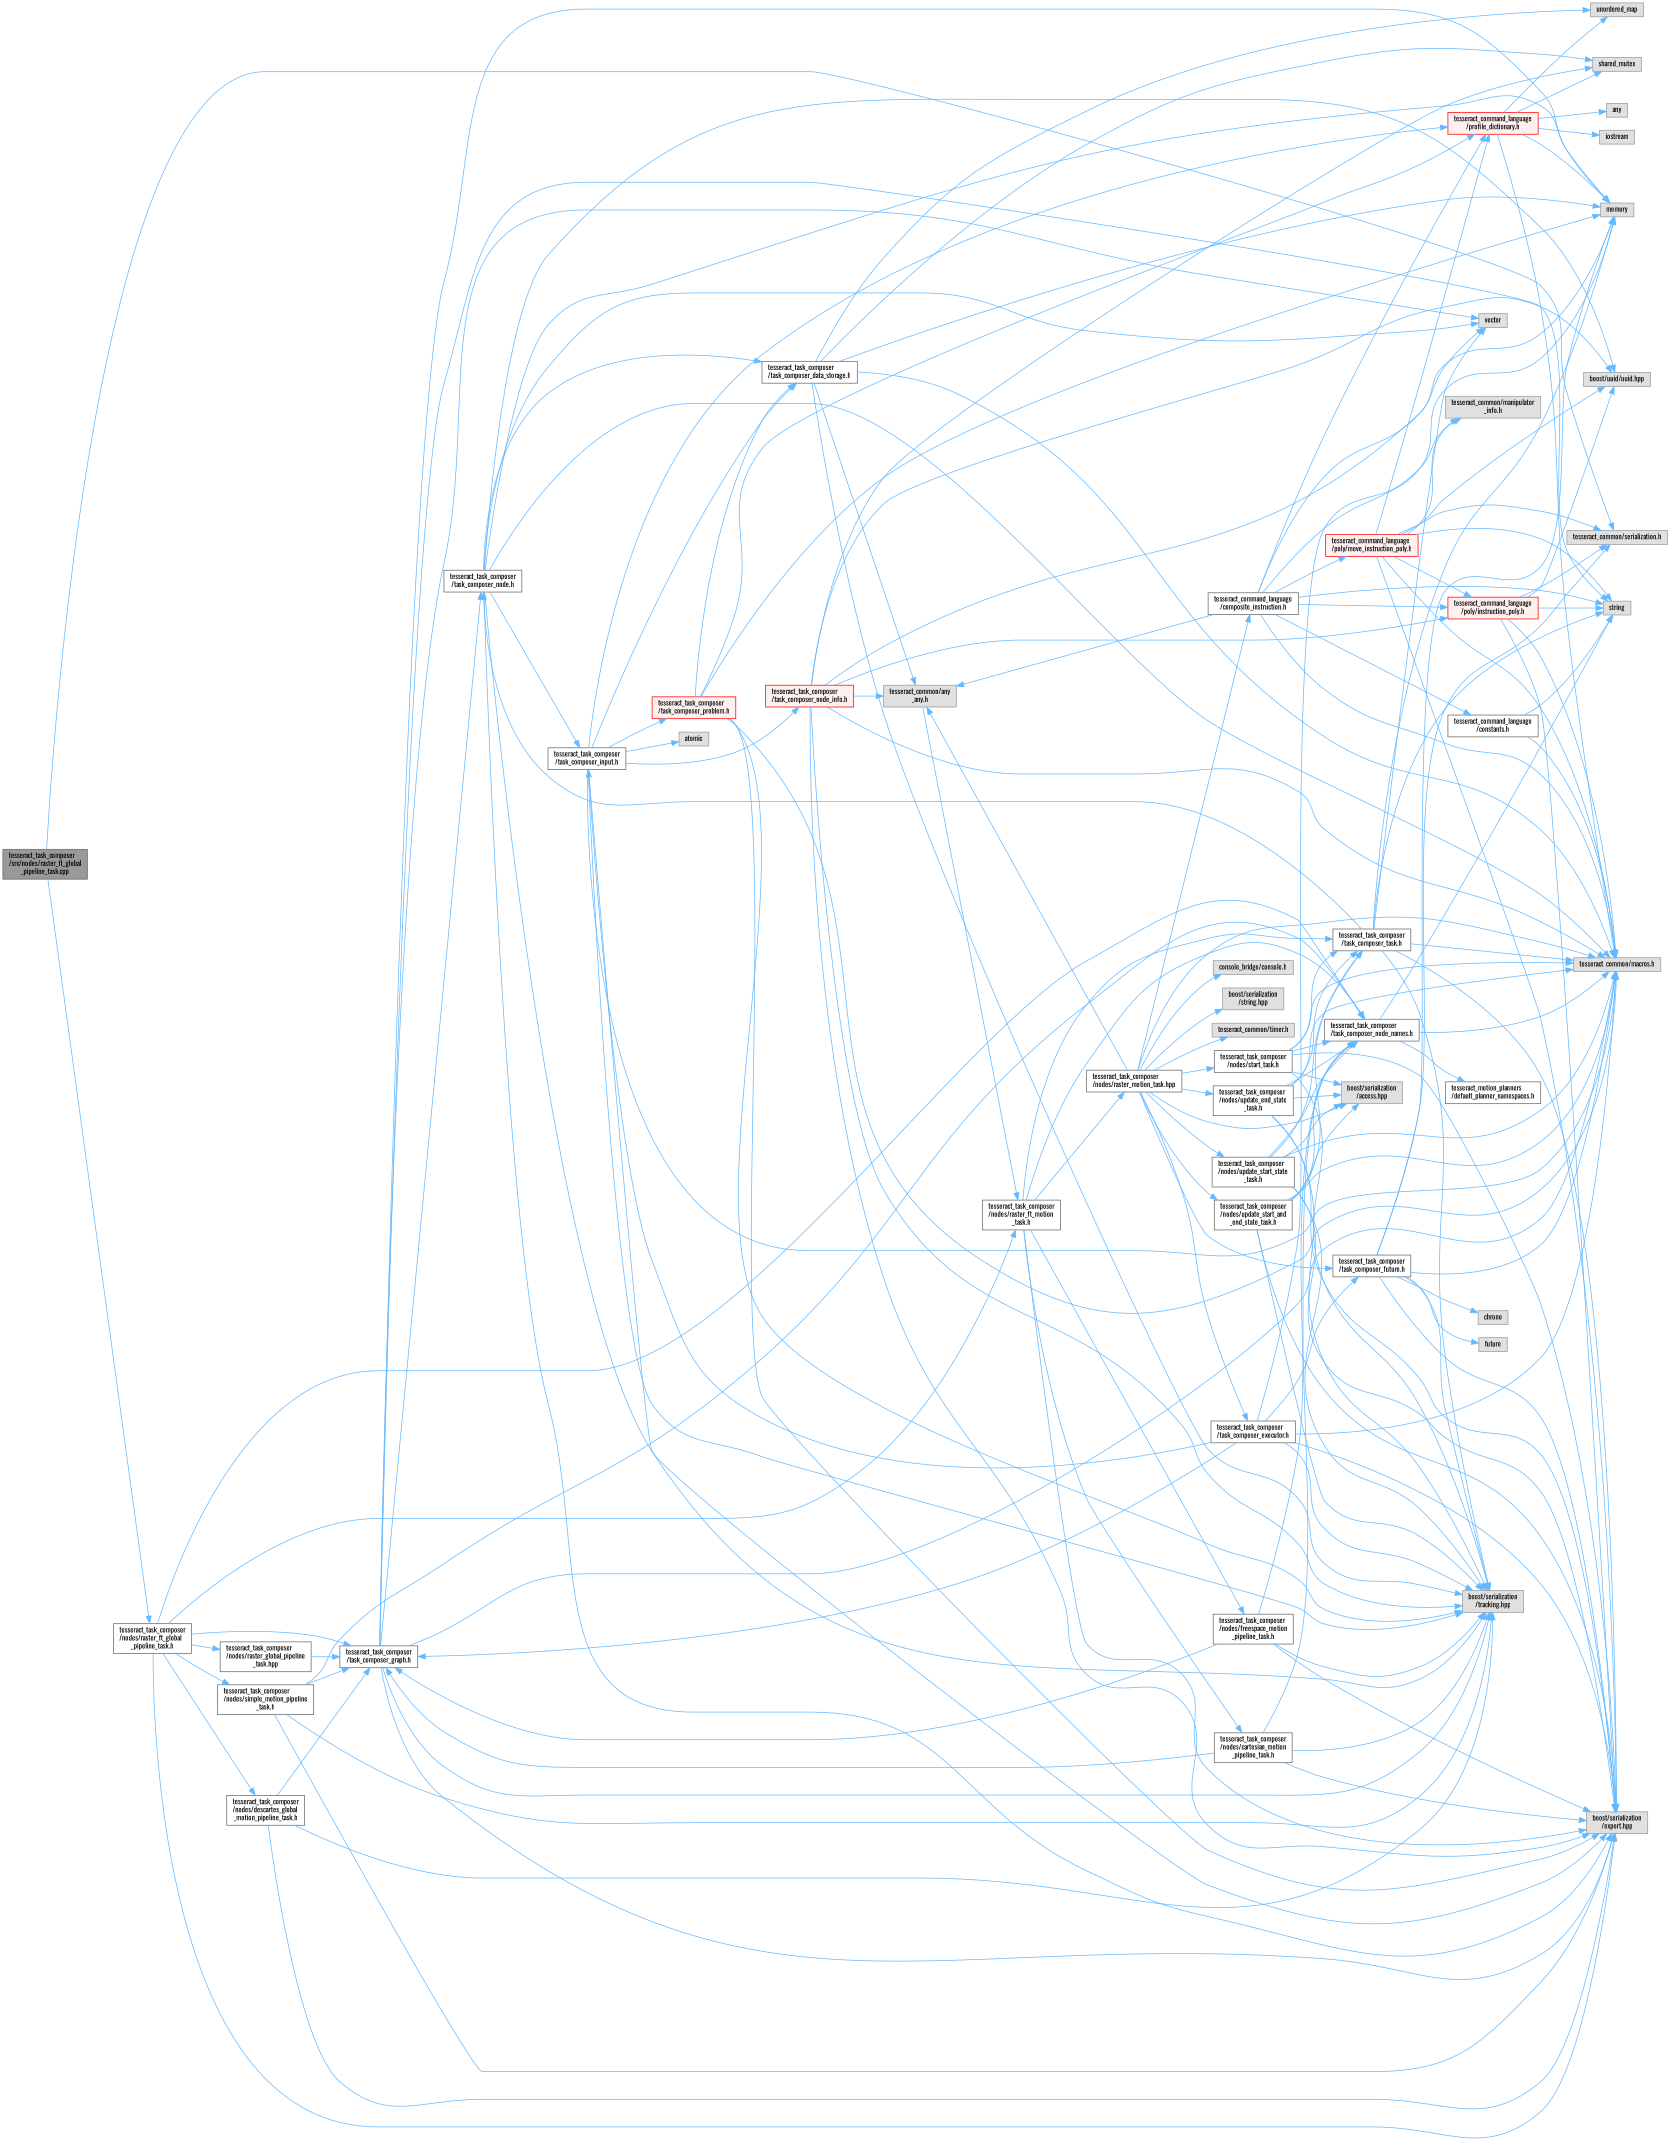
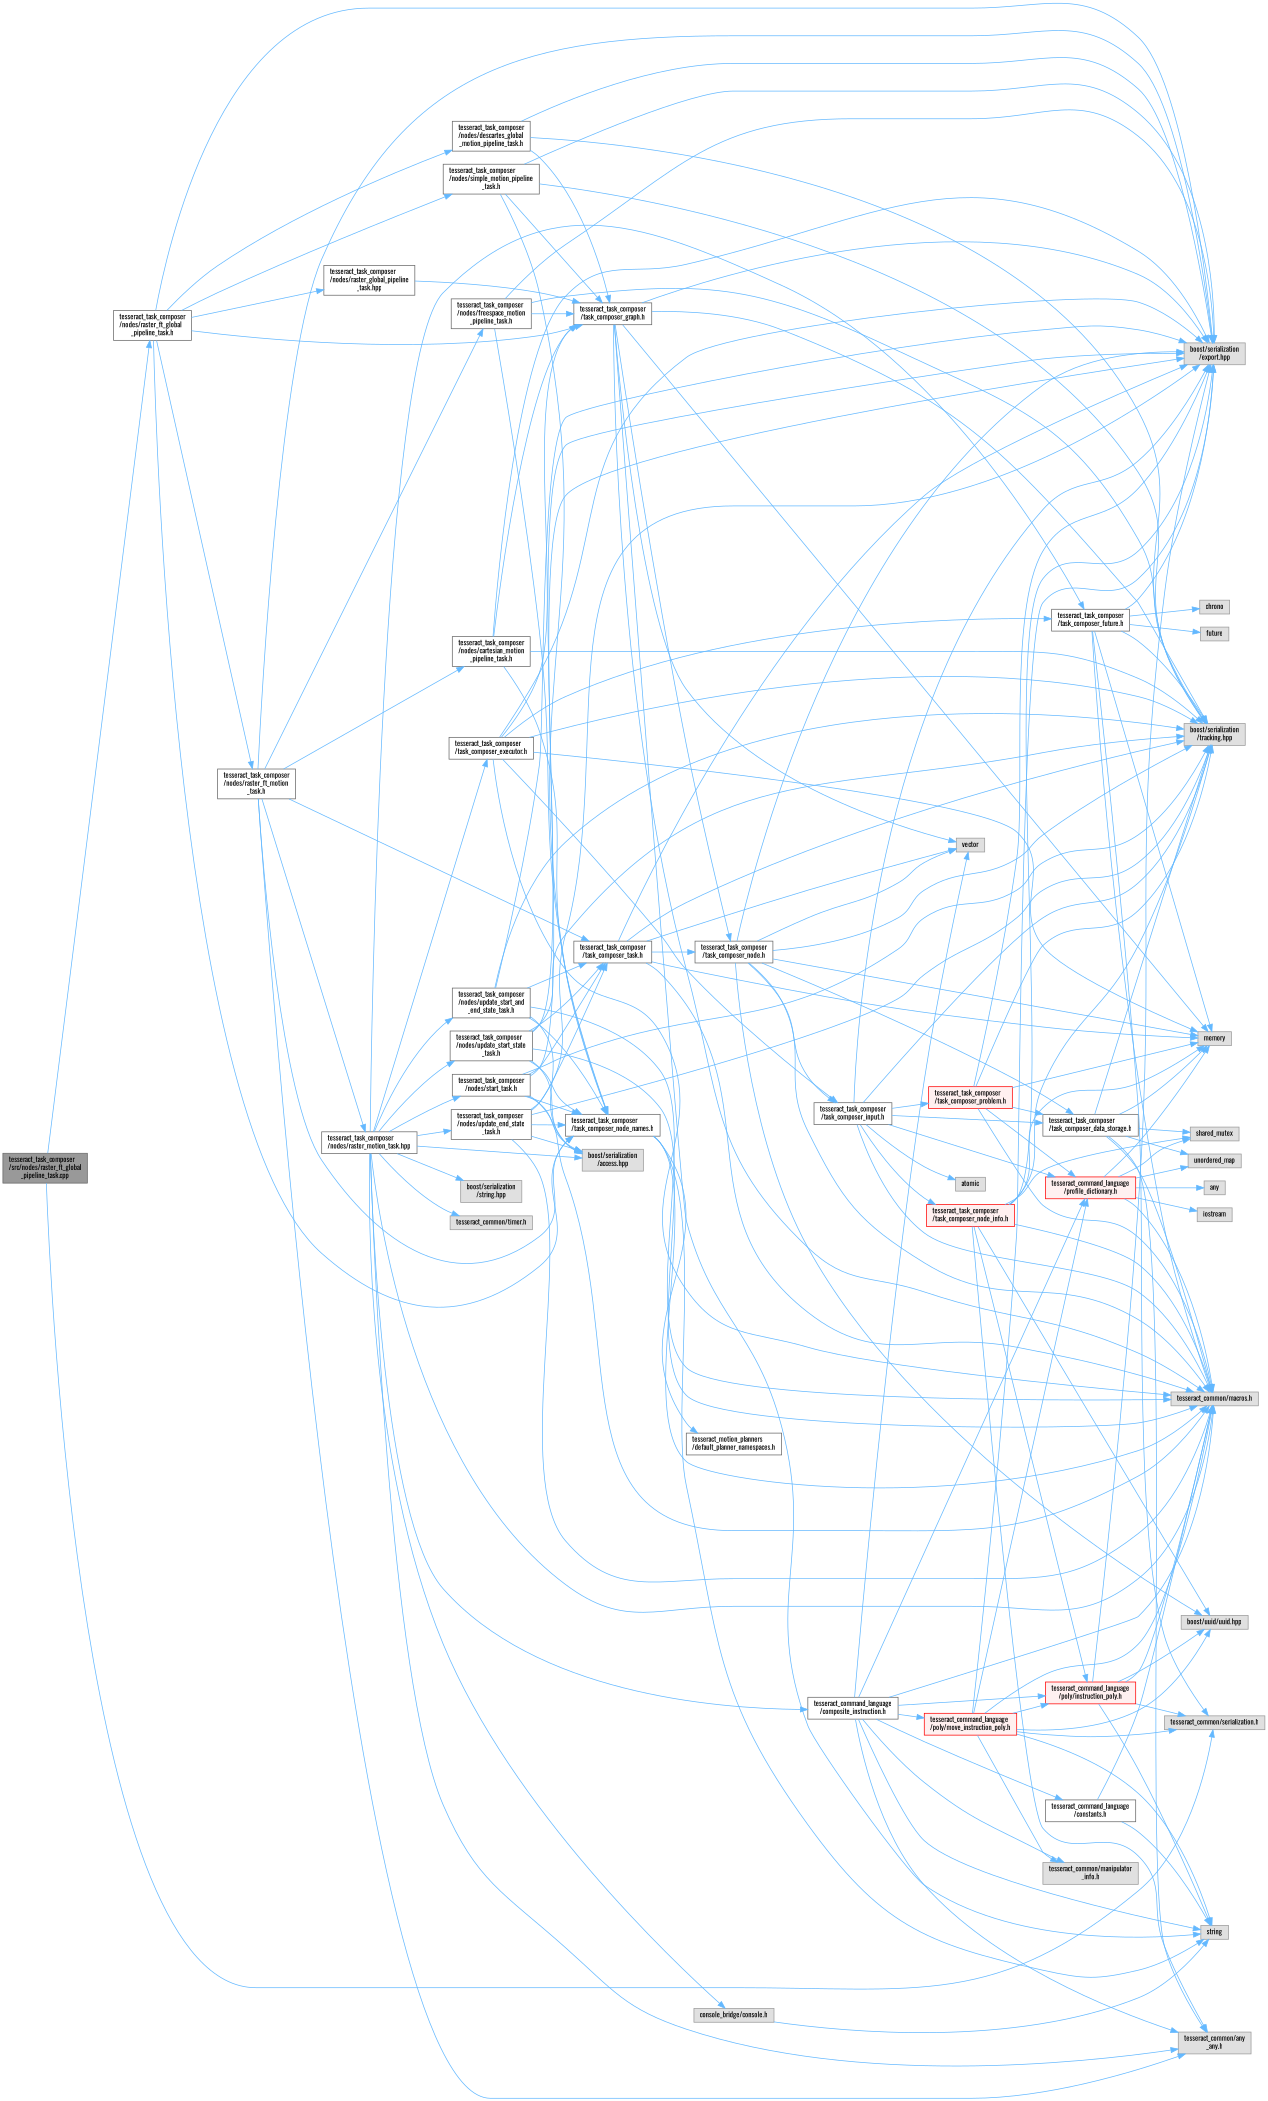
edge "tesseract_task_composer /task_composer_task.h" -> "string": now "console_bridge/console.h" -> "string"
edge "tesseract_common/any _any.h" -> "tesseract_task_composer /nodes/raster_ft_motion _task.h": reversed
